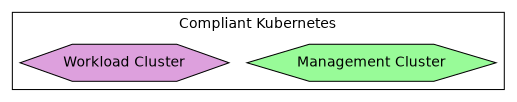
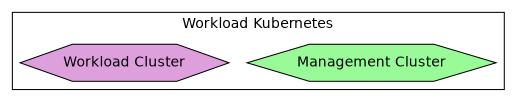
cluster "Compliant Kubernetes": label "Compliant Kubernetes" -> "Workload Kubernetes"
